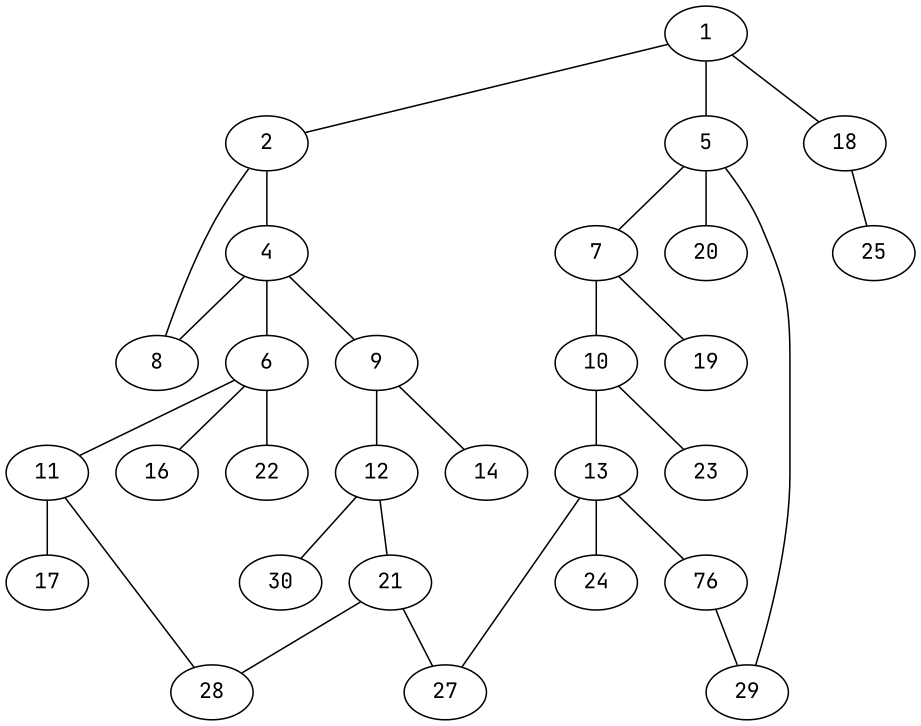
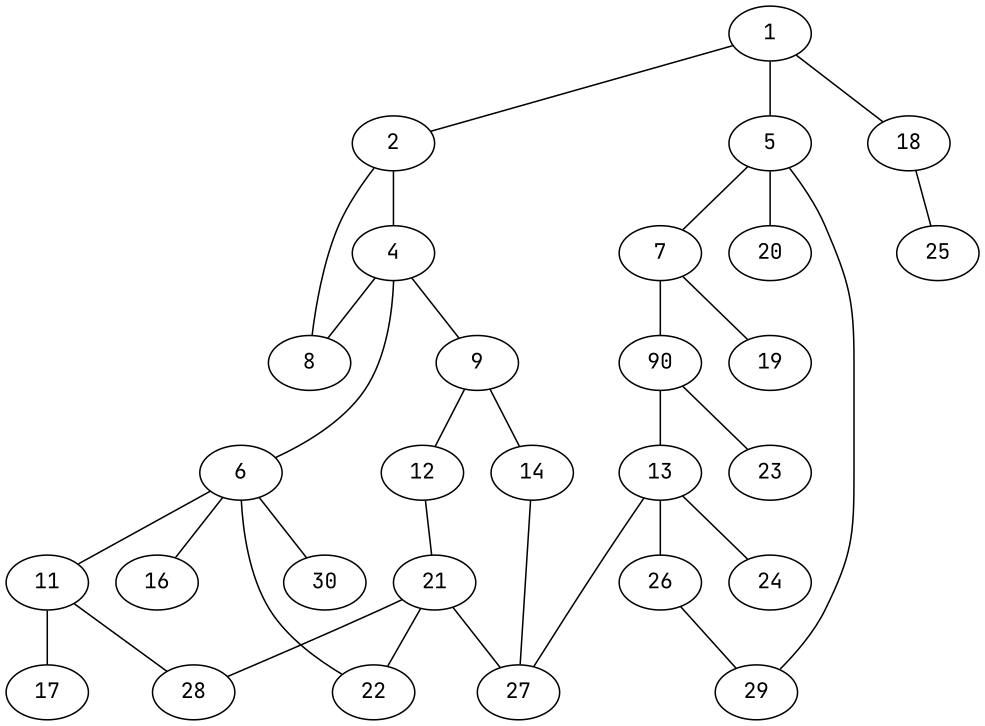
node "10": label "10" -> "90"
edge "12" -- "30": now "6" -- "30"
edge "14" -- "27": added
node "76": label "76" -> "26"
edge "21" -- "22": added
